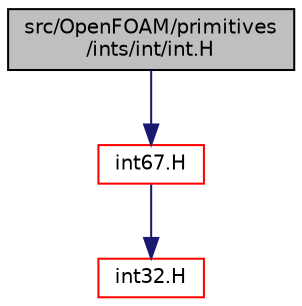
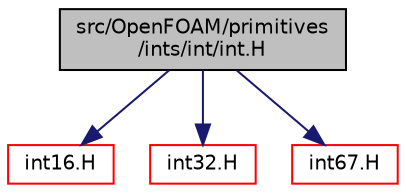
node "int16.H": added
edge "int67.H" -> "int32.H": now "src/OpenFOAM/primitives /ints/int/int.H" -> "int32.H"
